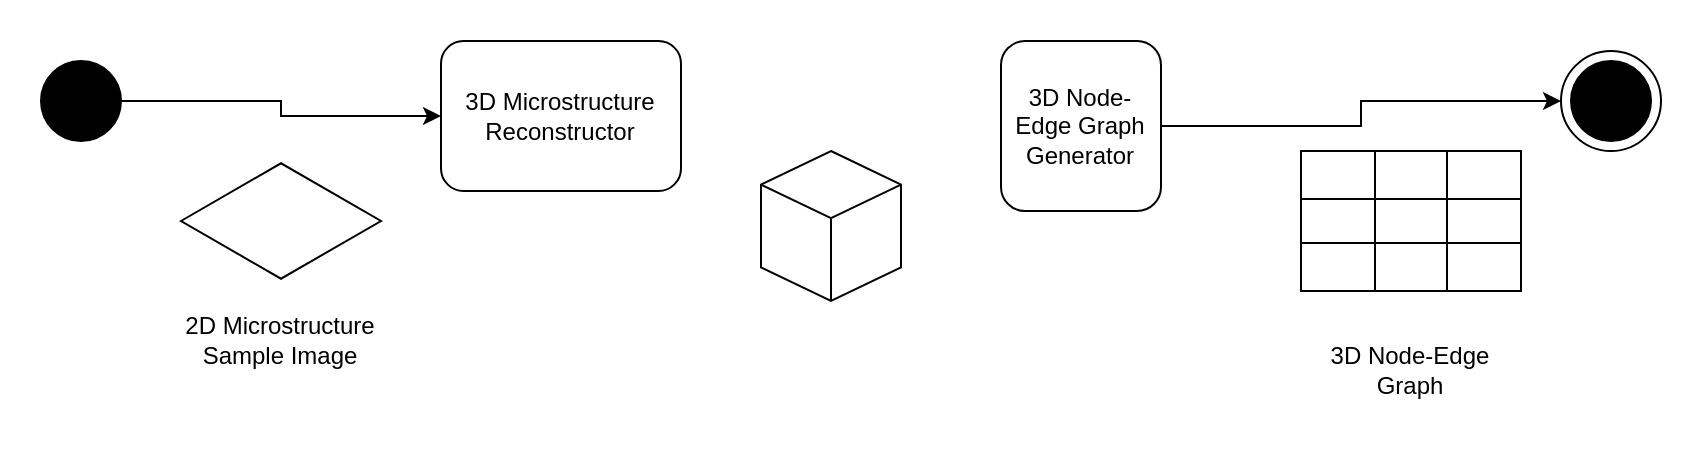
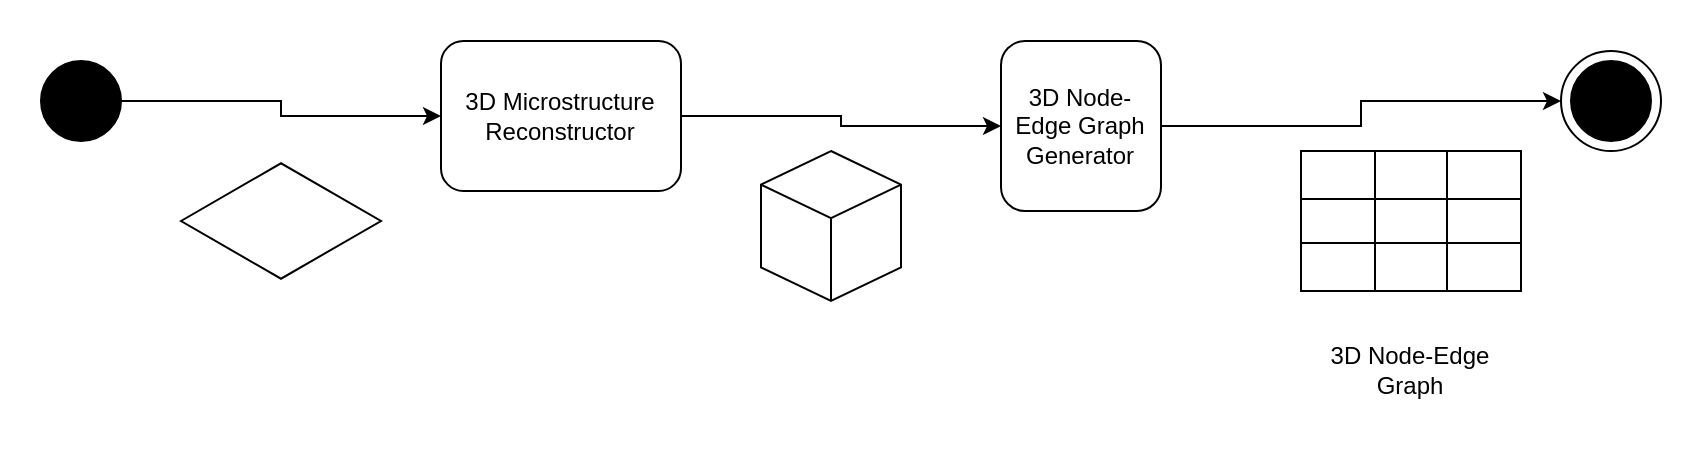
edge "3D Microstructure Reconstructor" -> "3D Node-Edge Graph Generator": added
node "2D Microstructure Sample Image": removed
